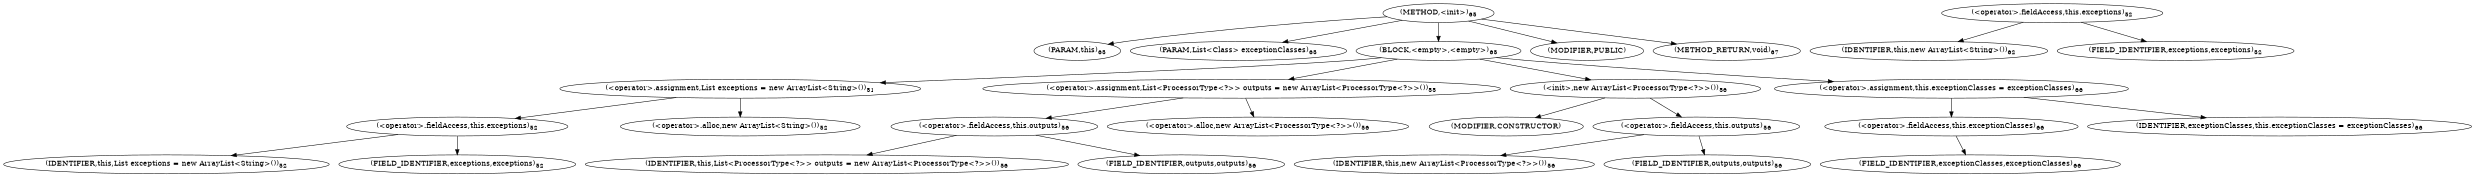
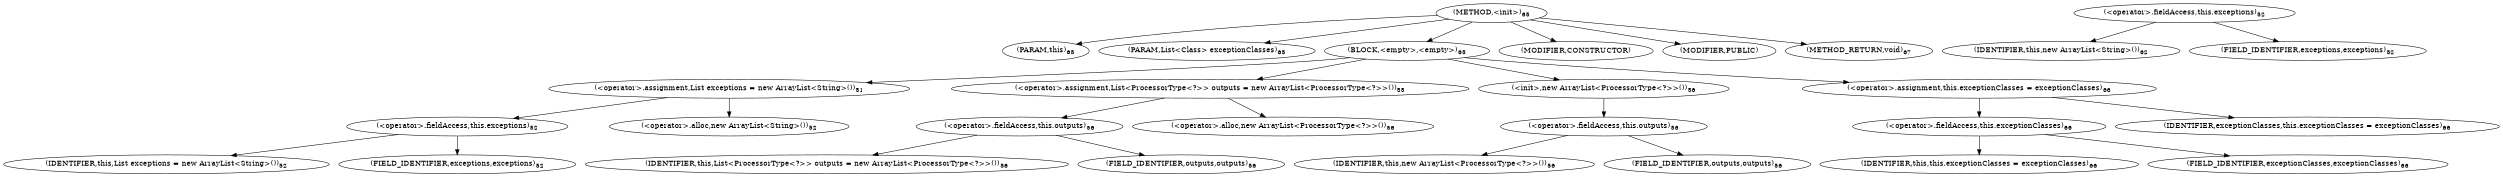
edge "(<init>,new ArrayList<ProcessorType<?>>())" -> "(MODIFIER,CONSTRUCTOR)": now "(METHOD,<init>)" -> "(MODIFIER,CONSTRUCTOR)"
node "(IDENTIFIER,this,this.exceptionClasses = exceptionClasses)": added
